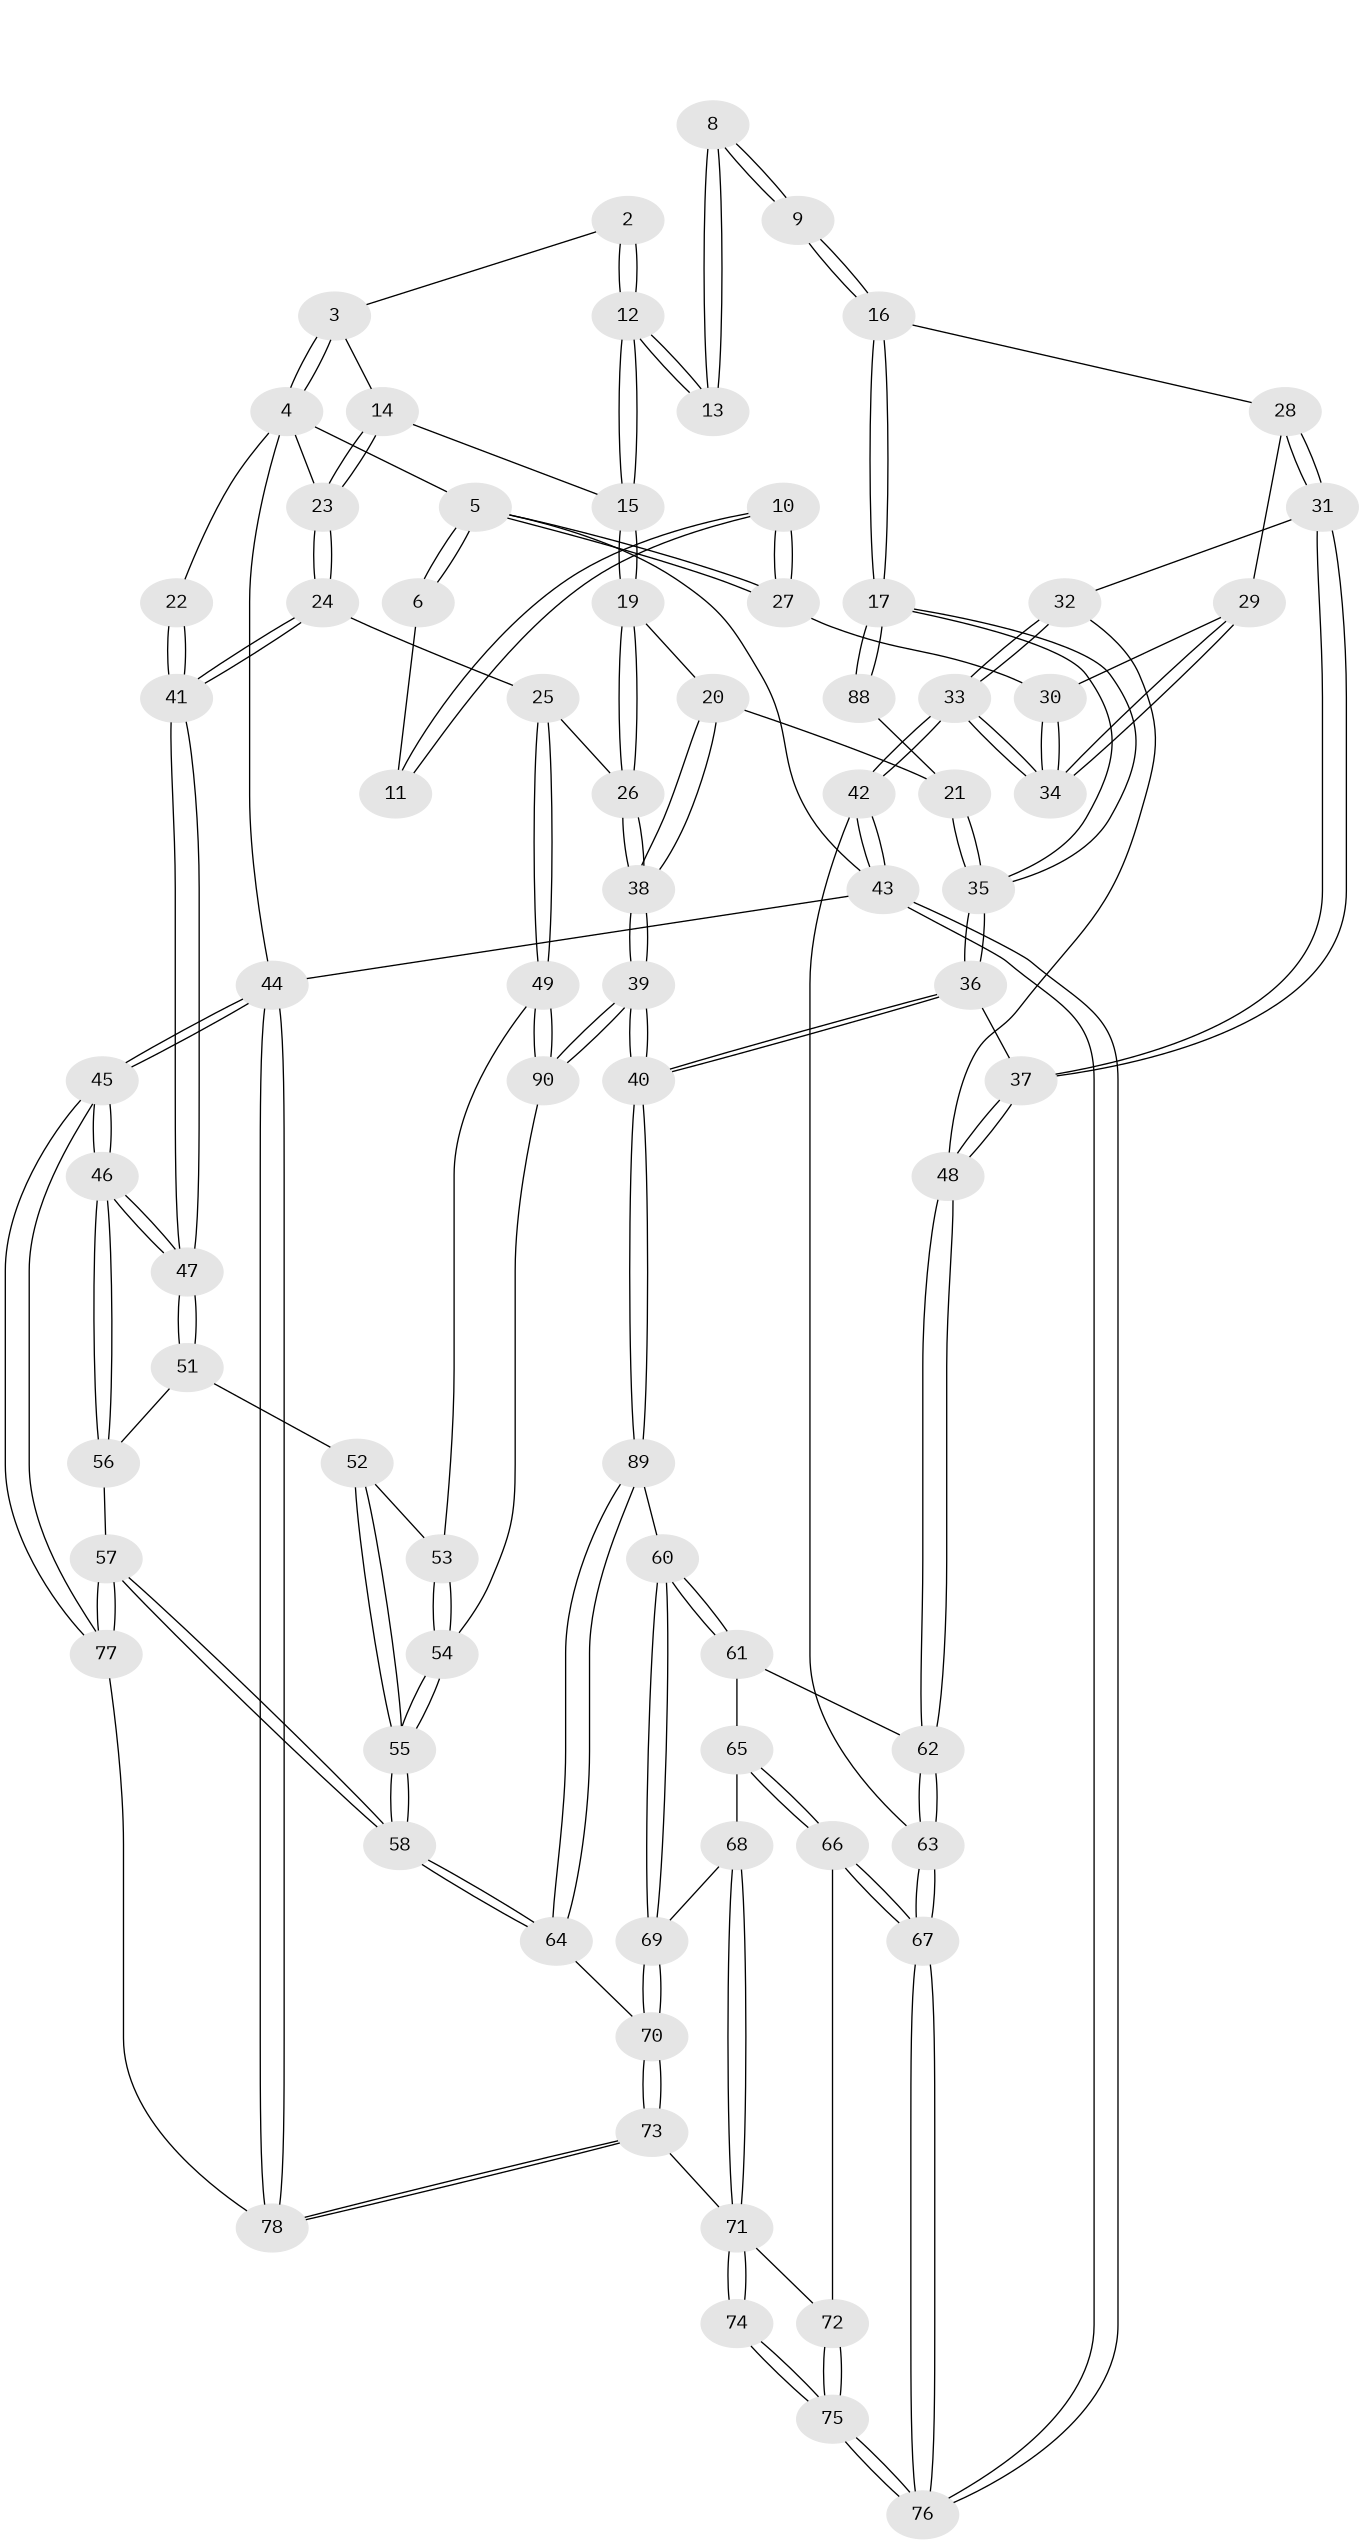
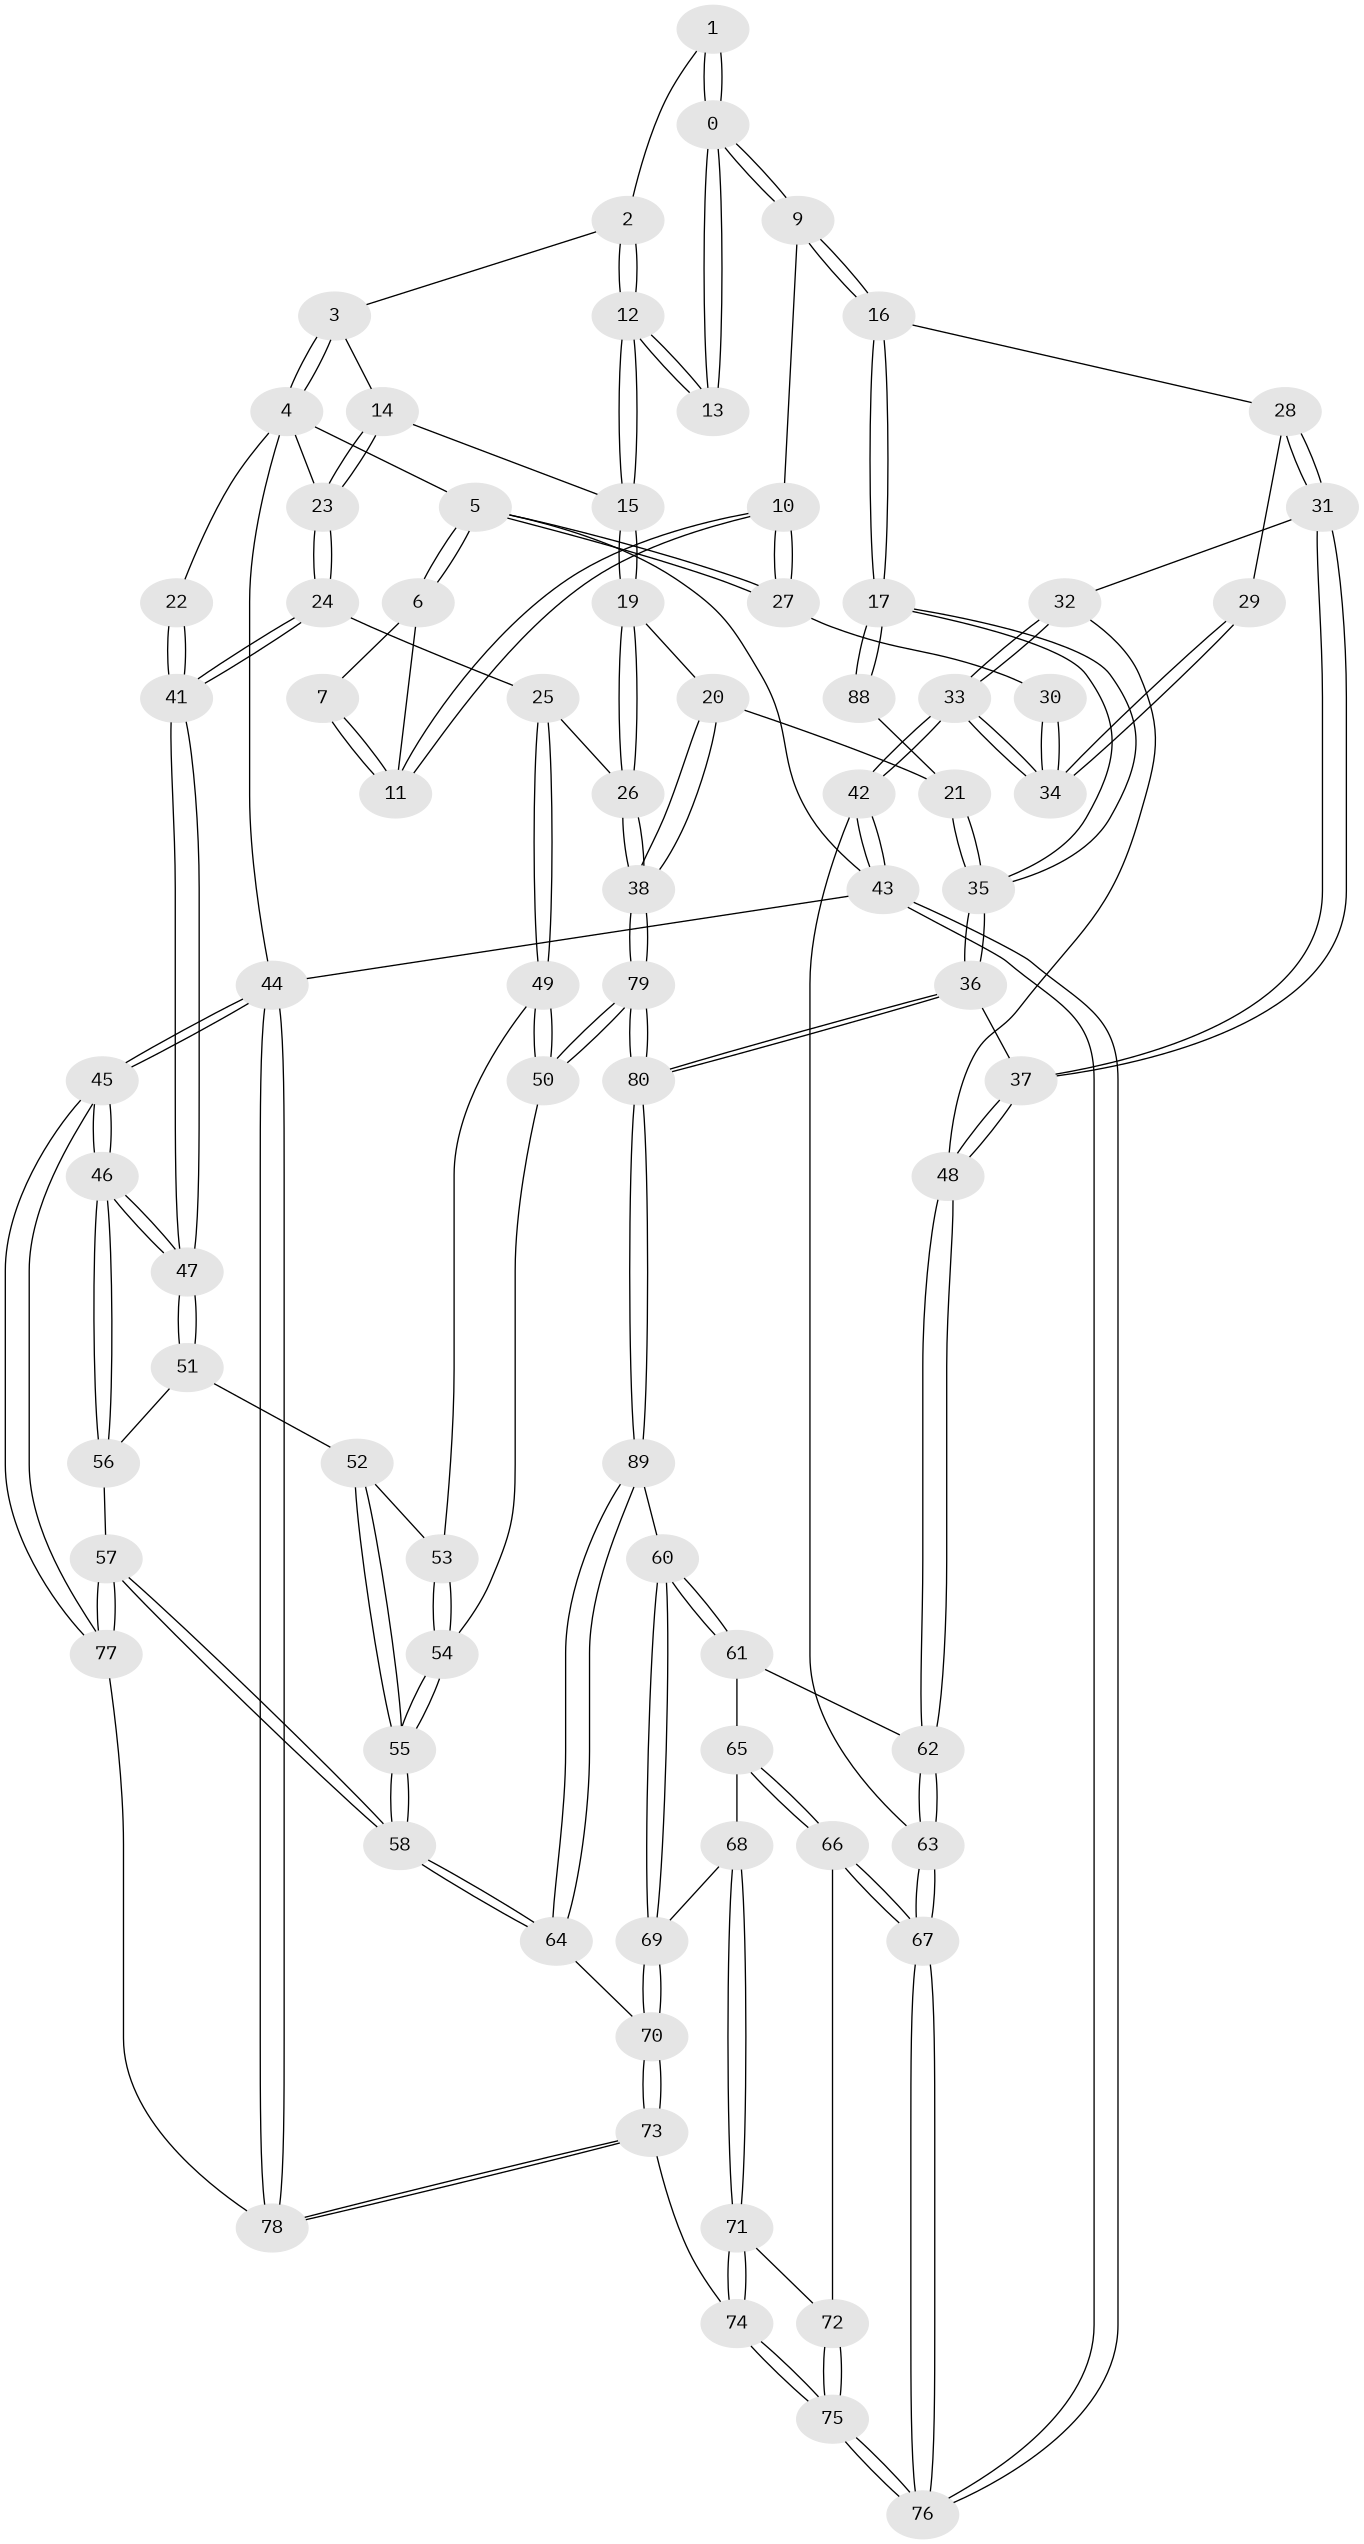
node "1": added
node "8": label "8" -> "0"
edge "9" -- "10": added
edge "29" -- "30": removed
node "7": added
node "39": label "39" -> "79"
node "90": label "90" -> "50"
node "40": label "40" -> "80"
edge "73" -- "71": now "73" -- "74"
